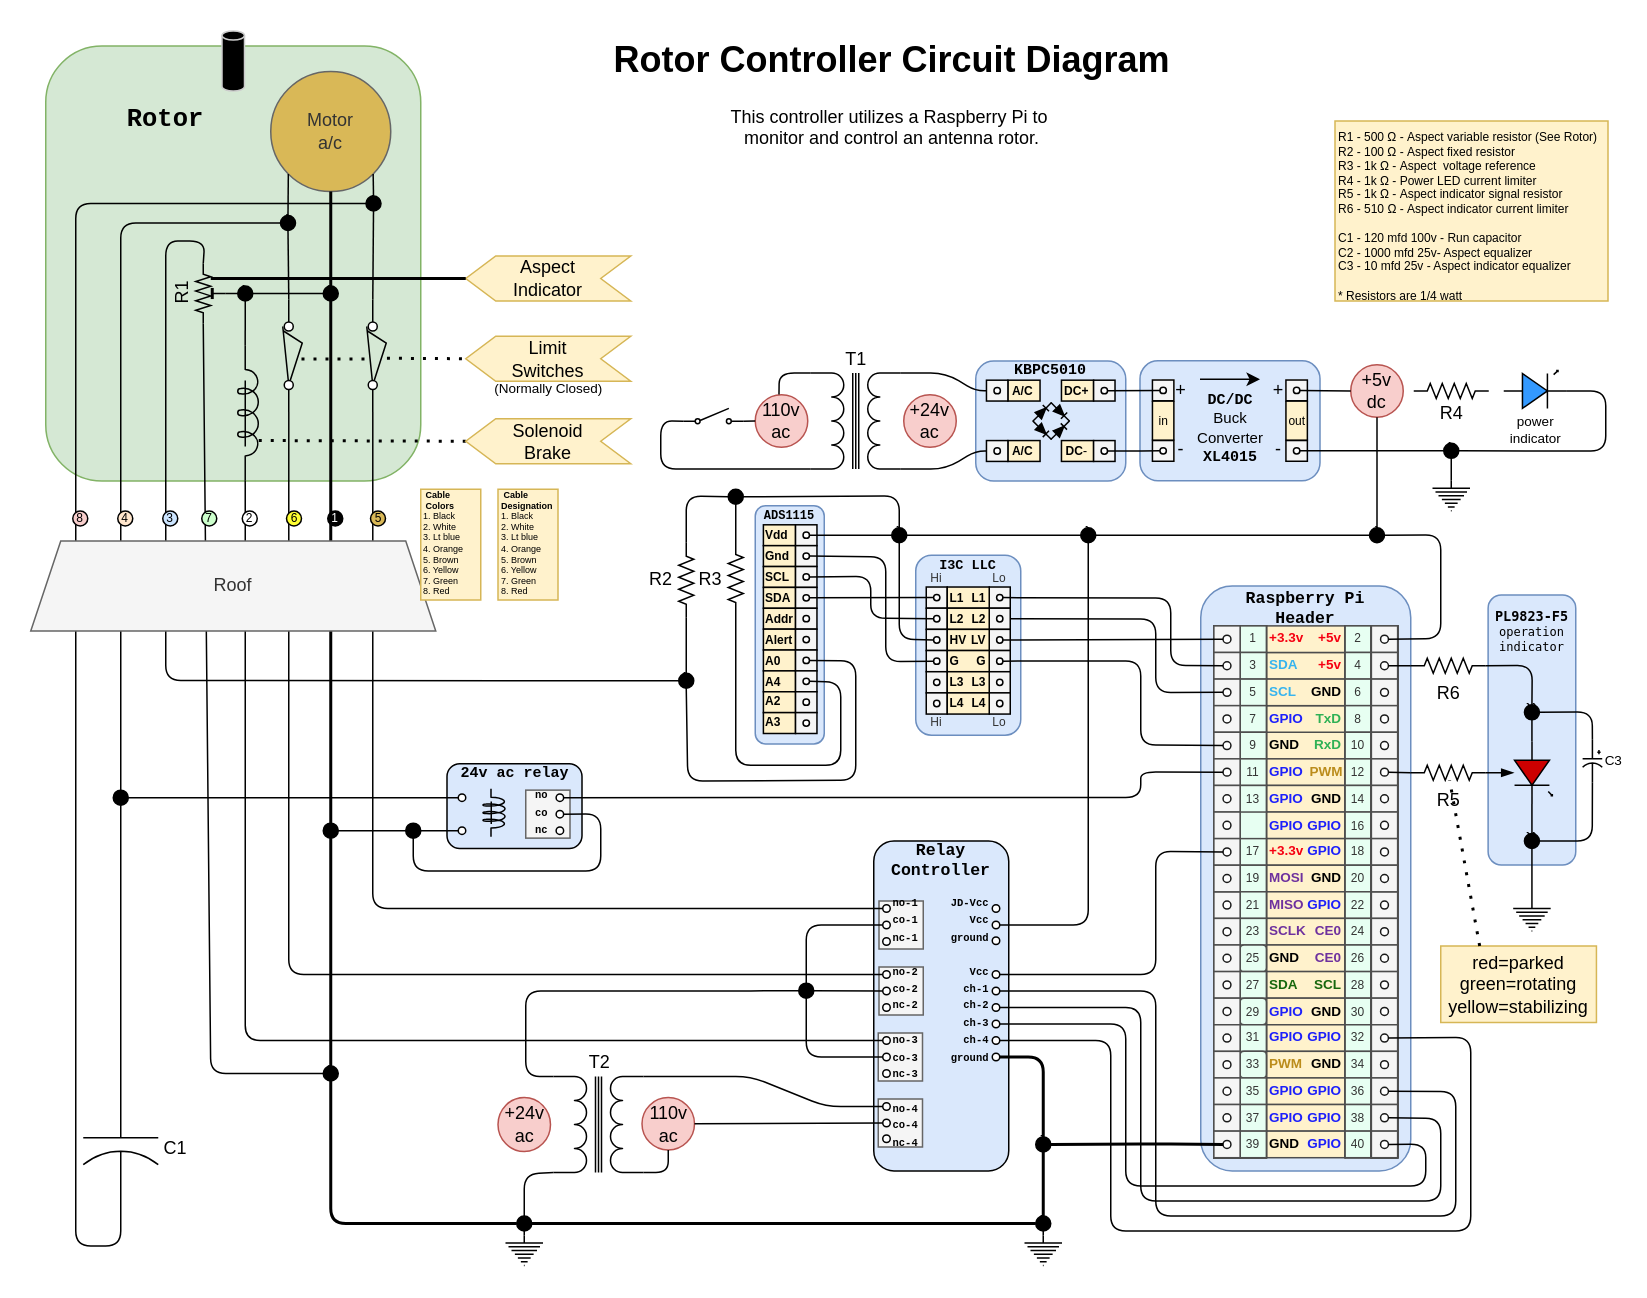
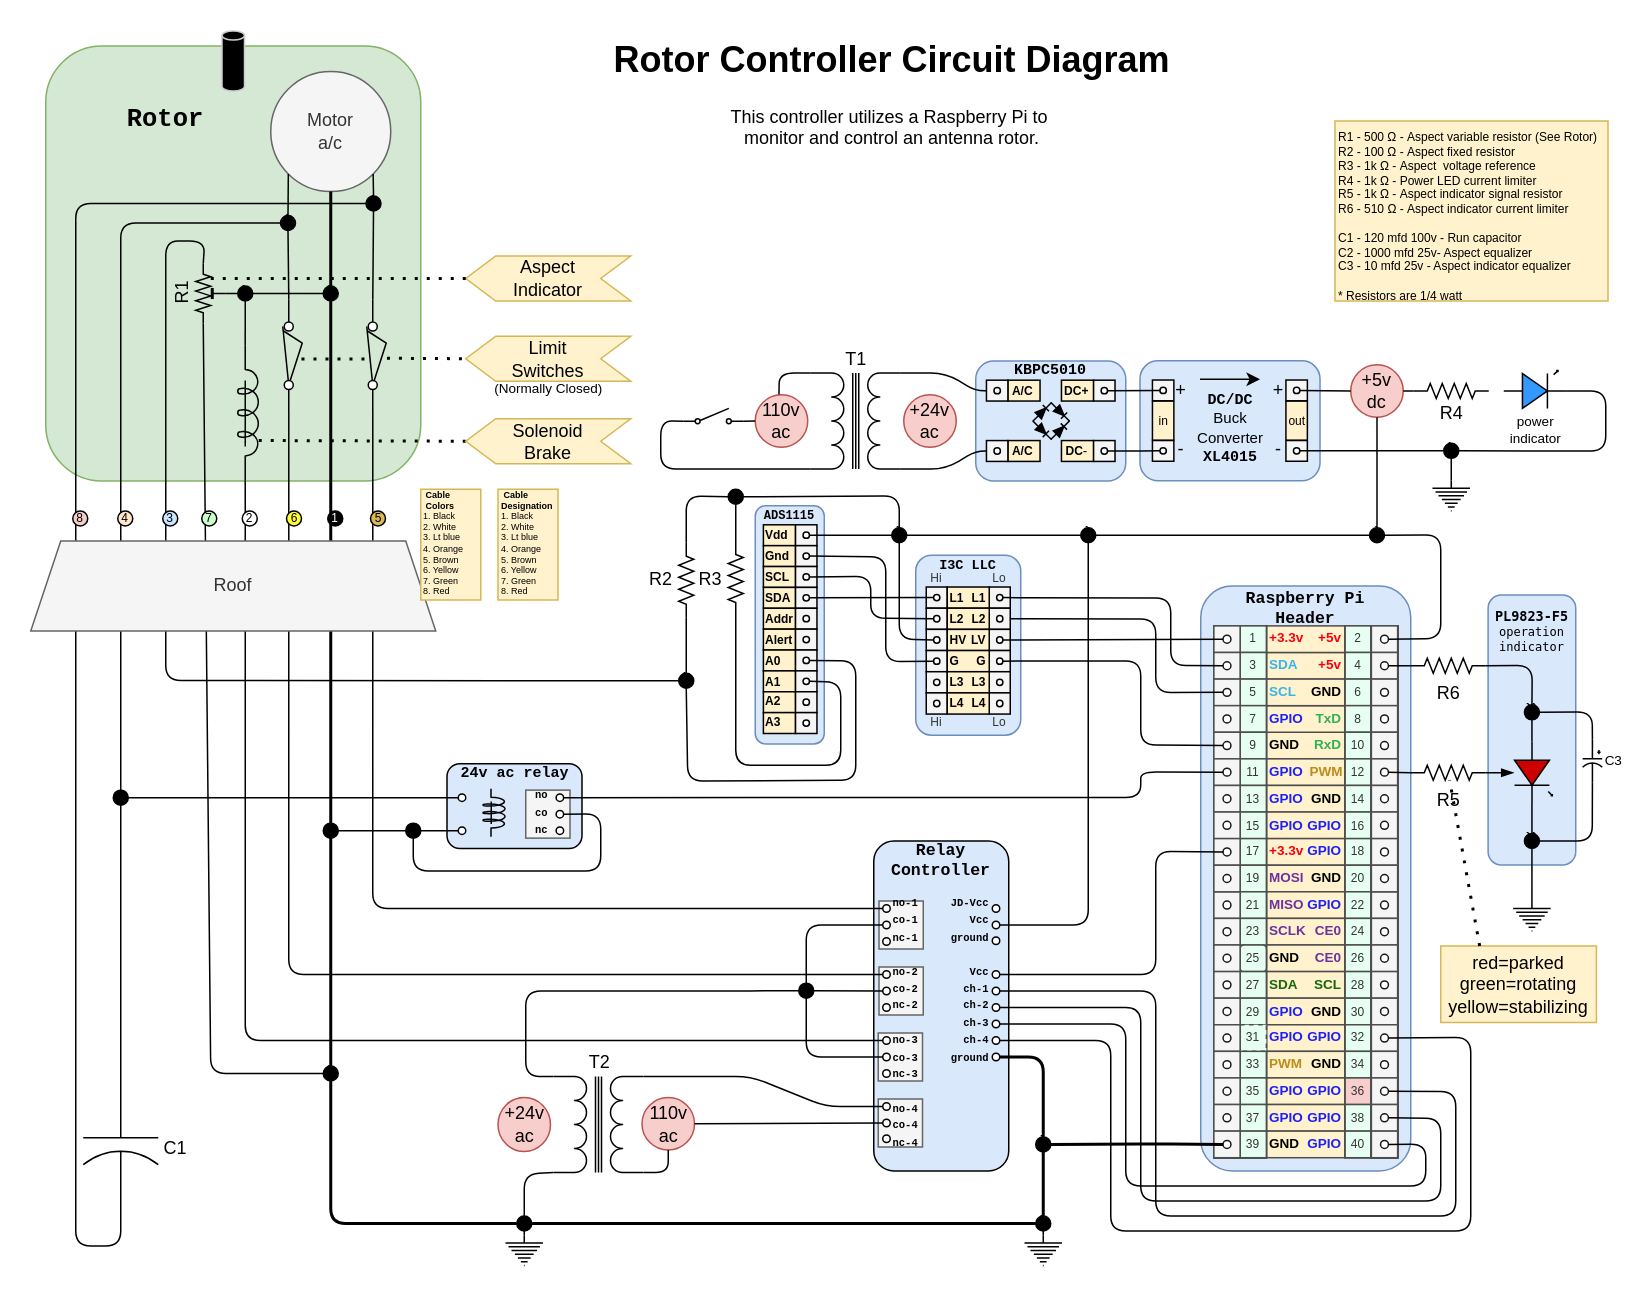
node "Motor a/c": fillcolor #d9b857 -> #f5f5f5
edge "Aspect Indicator" -- "R1": style solid -> dashed
edge "+5v dc" -- "R4": added
node "A4": label "A4" -> "A1"
node "15": added
node "29": shape rounded rectangle -> rectangle
node "31": style solid -> dashed
node "33": shape rounded rectangle -> rectangle
node "36": fillcolor #e7fff2 -> #f8cecc
